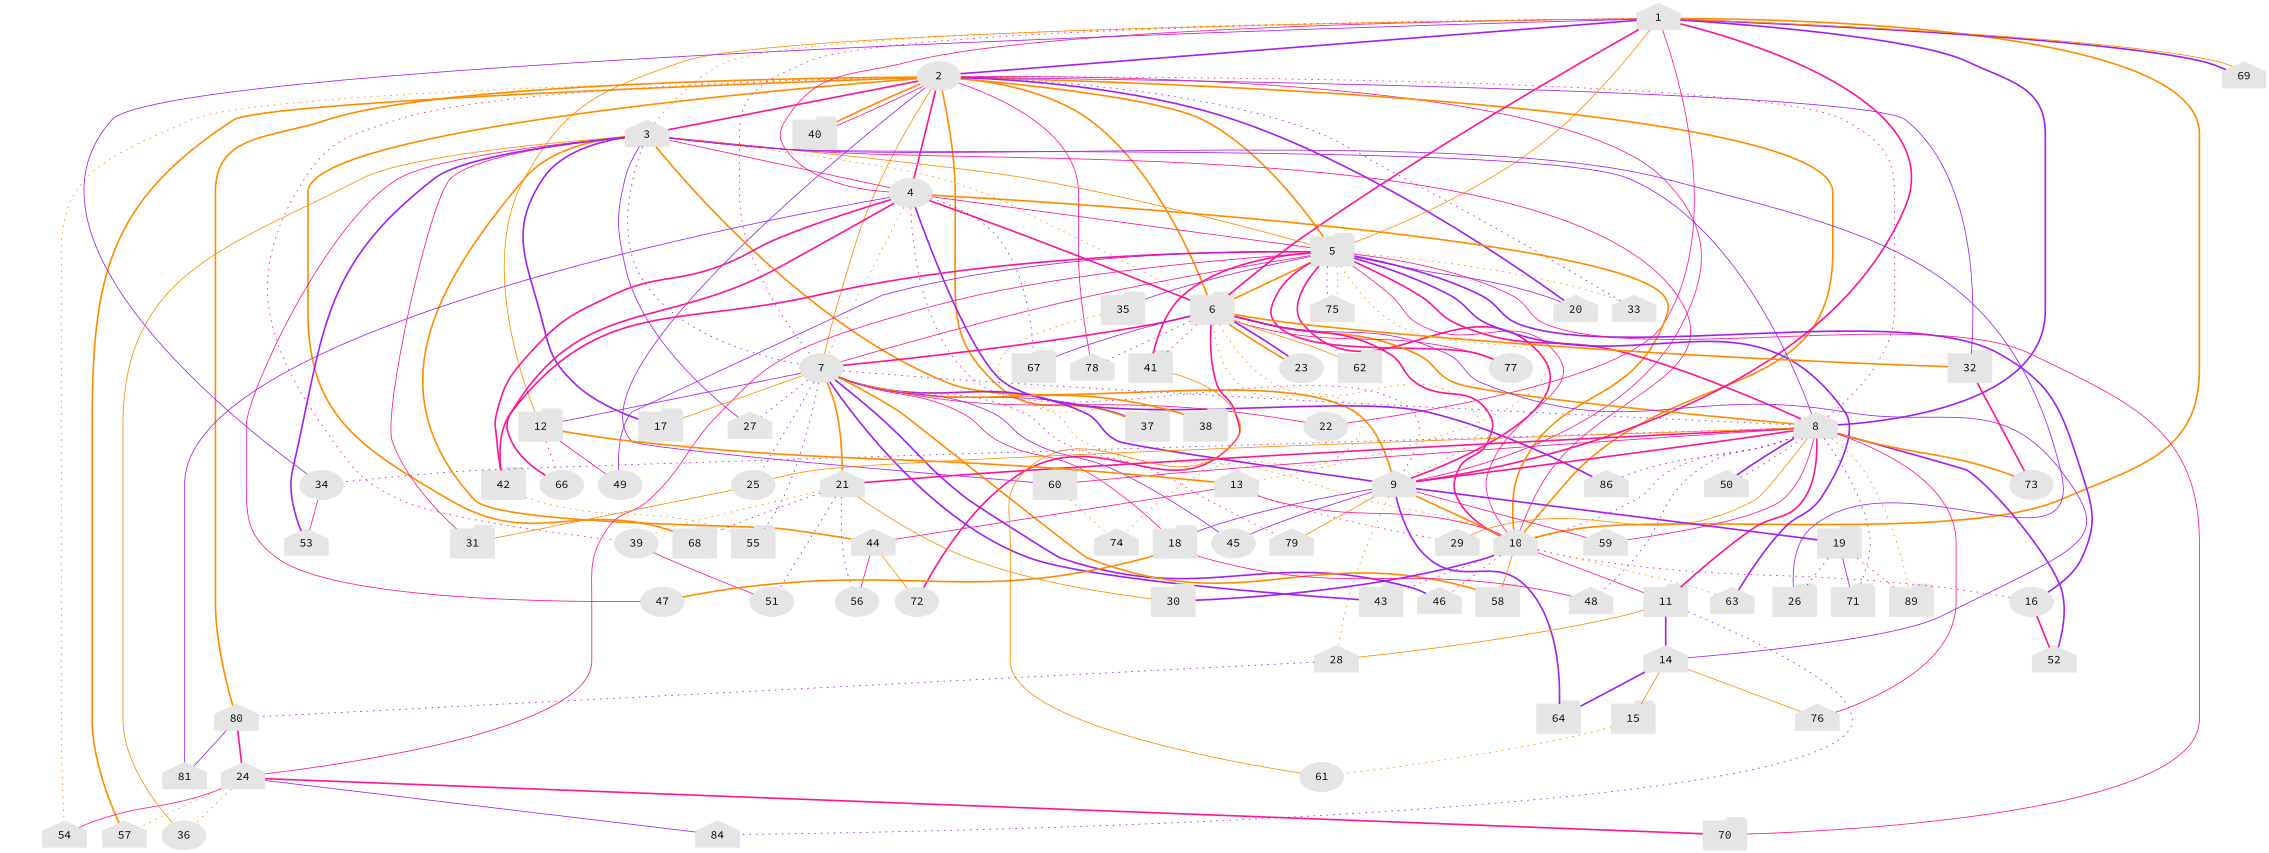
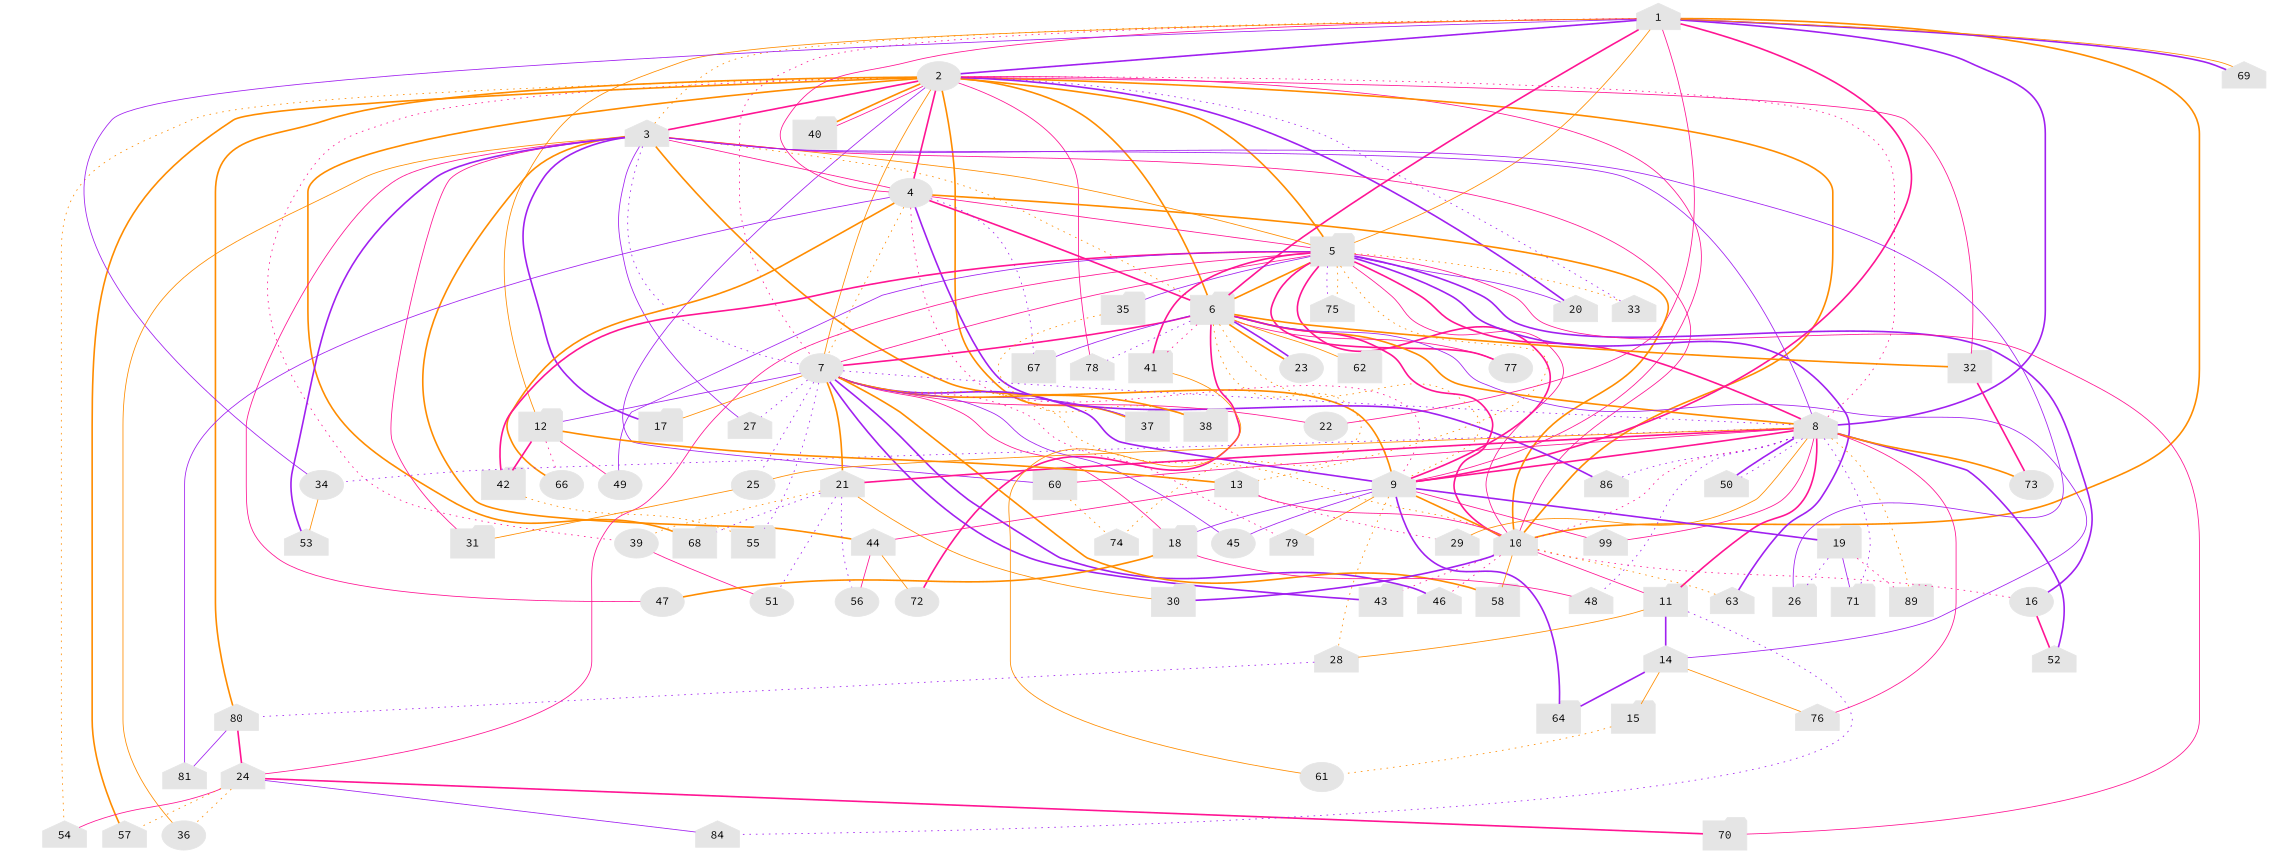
edge "2" -- "32": color purple -> deeppink
edge "4" -- "42": now "12" -- "42"
edge "4" -- "66": color deeppink -> darkorange
edge "34" -- "53": color deeppink -> darkorange
node "59": label "59" -> "99"
